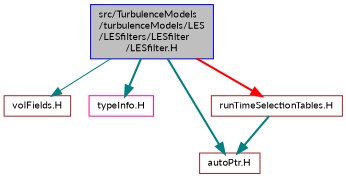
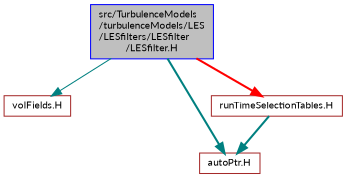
node "typeInfo.H": removed
